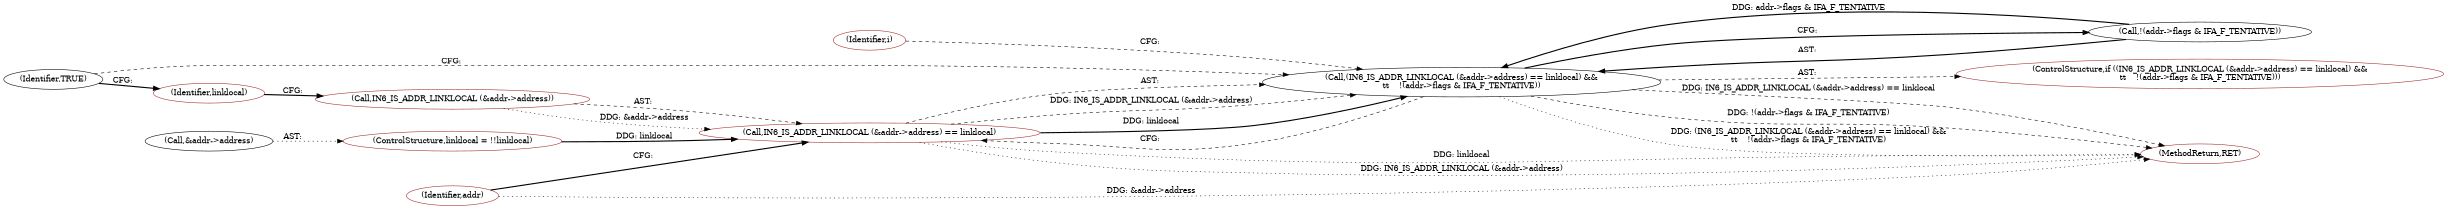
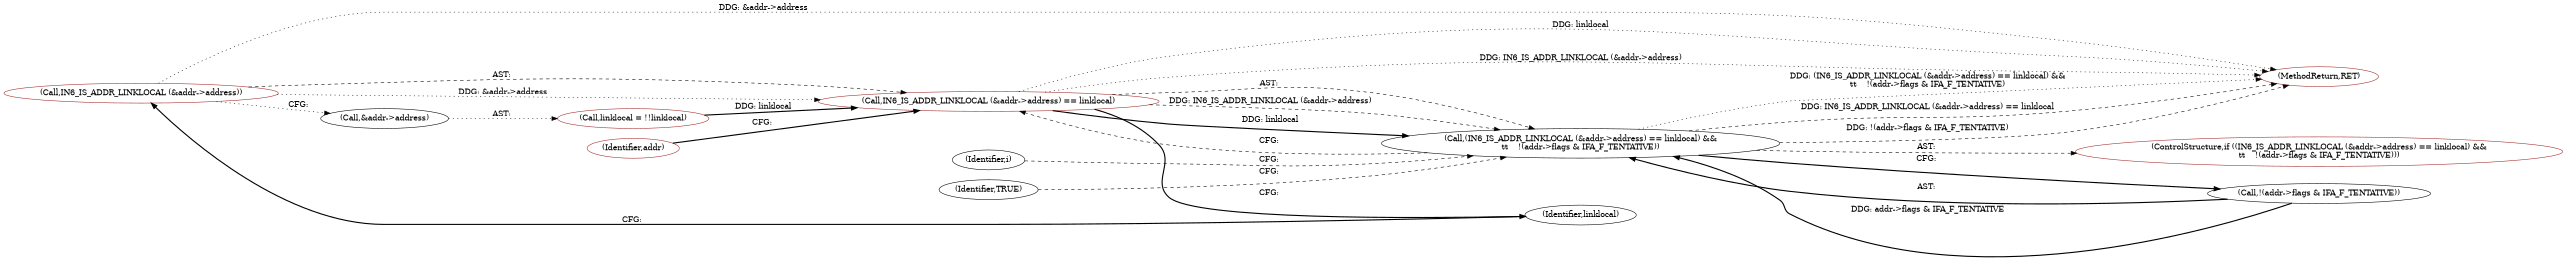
node "(Identifier,i)": color brown -> black
edge "(Identifier,TRUE)" -> "(Identifier,linklocal)": now "(Call,IN6_IS_ADDR_LINKLOCAL (&addr->address) == linklocal)" -> "(Identifier,linklocal)"
node "(Identifier,linklocal)": color brown -> black
edge "(Call,IN6_IS_ADDR_LINKLOCAL (&addr->address))" -> "(Call,&addr->address)": added, label "CFG:"
node "(ControlStructure,linklocal = !!linklocal)": label "(ControlStructure,linklocal = !!linklocal)" -> "(Call,linklocal = !!linklocal)"
edge "(Identifier,addr)" -> "(MethodReturn,RET)": now "(Call,IN6_IS_ADDR_LINKLOCAL (&addr->address))" -> "(MethodReturn,RET)"
